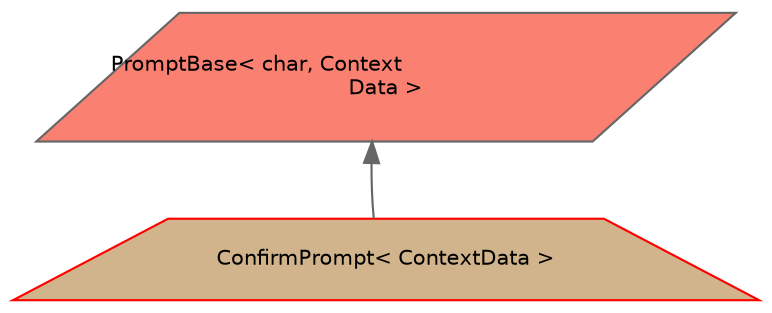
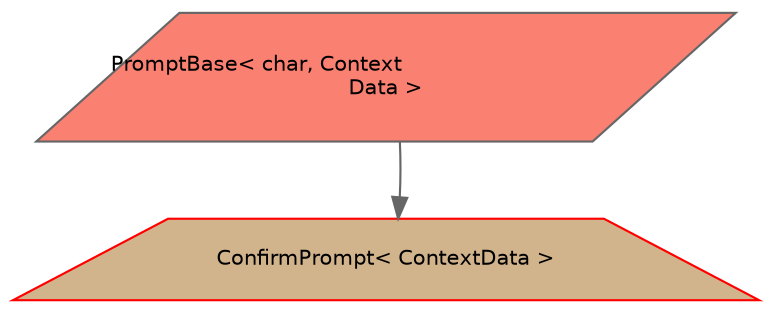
edge "ConfirmPrompt< ContextData >" -> "PromptBase< char, Context Data >": reversed
